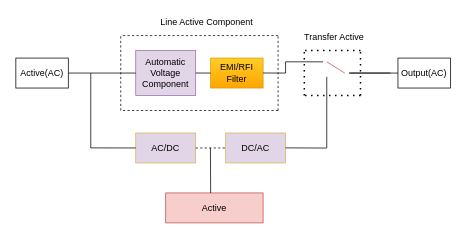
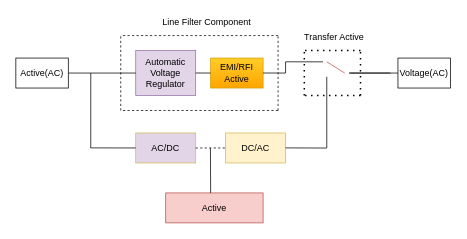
node "Line Active Component": label "Line Active Component" -> "Line Filter Component"
node "Automatic Voltage Component": label "Automatic Voltage Component" -> "Automatic Voltage Regulator"
node "EMI/RFI Filter": label "EMI/RFI Filter" -> "EMI/RFI Active"
node "Output(AC)": label "Output(AC)" -> "Voltage(AC)"
node "DC/AC": fillcolor #e1d5e7 -> #fff2cc
